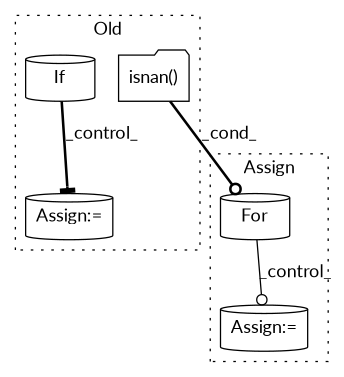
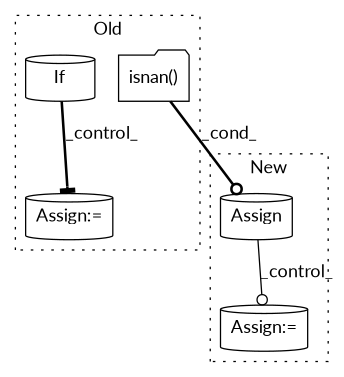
cluster "Assign": label "Assign" -> "New"
node "For": label "For" -> "Assign"
